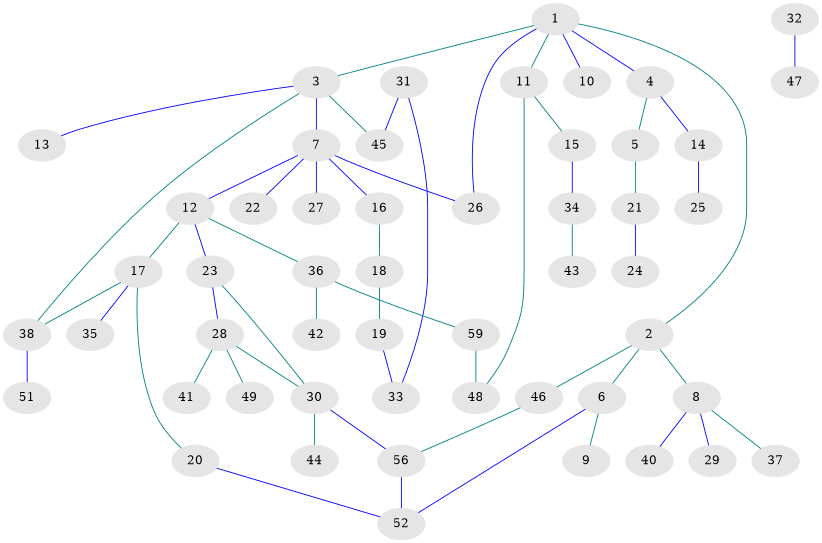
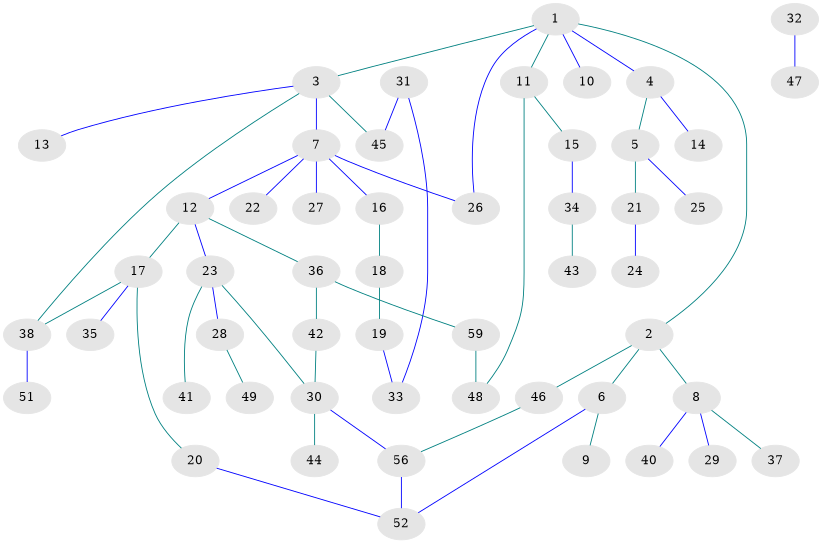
edge "14" -- "25": now "5" -- "25"
edge "28" -- "41": now "23" -- "41"
edge "28" -- "30": now "42" -- "30"
